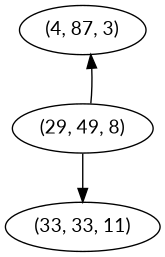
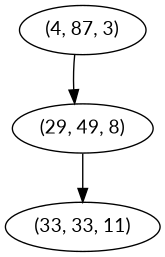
edge "(29, 49, 8)" -> "(4, 87, 3)": reversed
